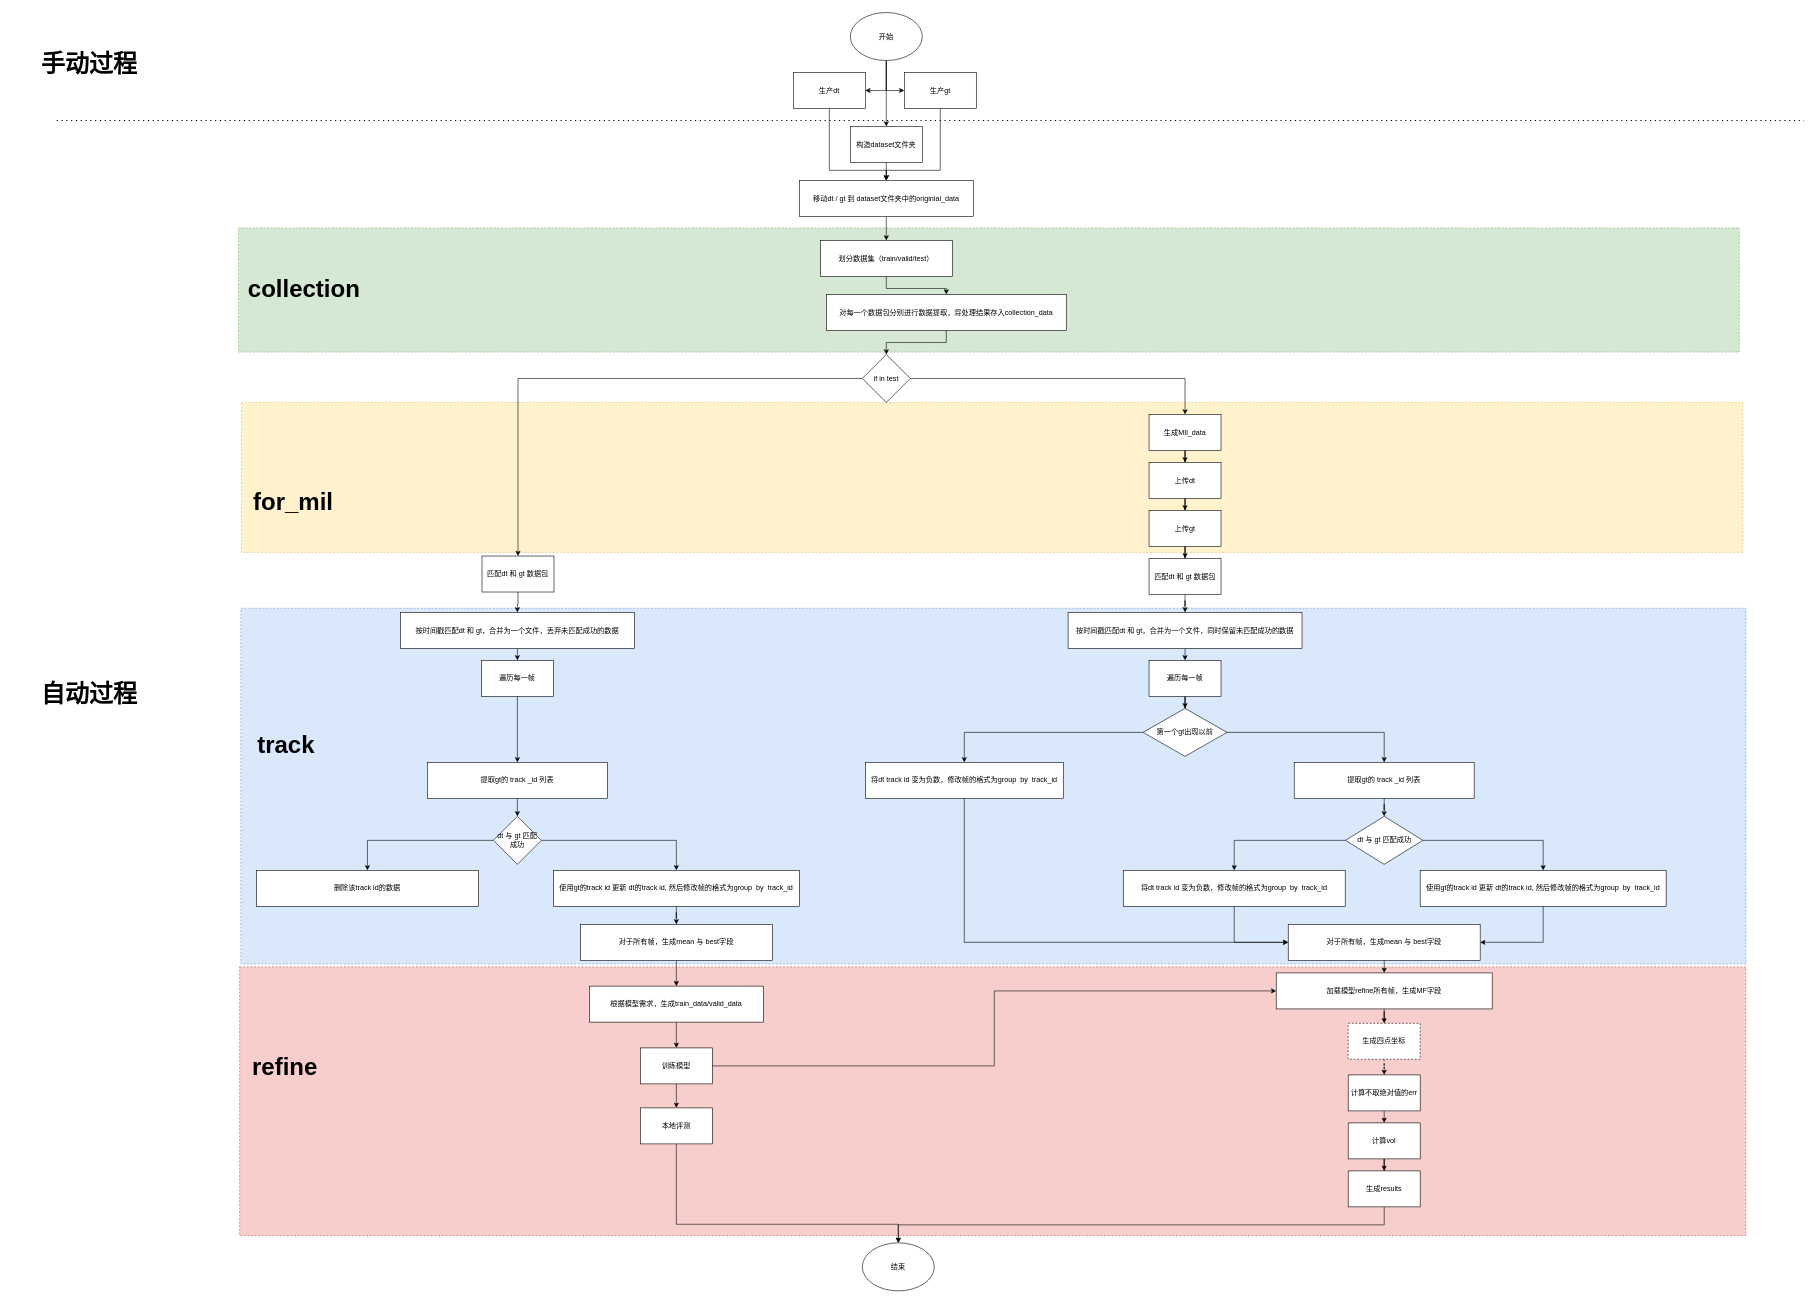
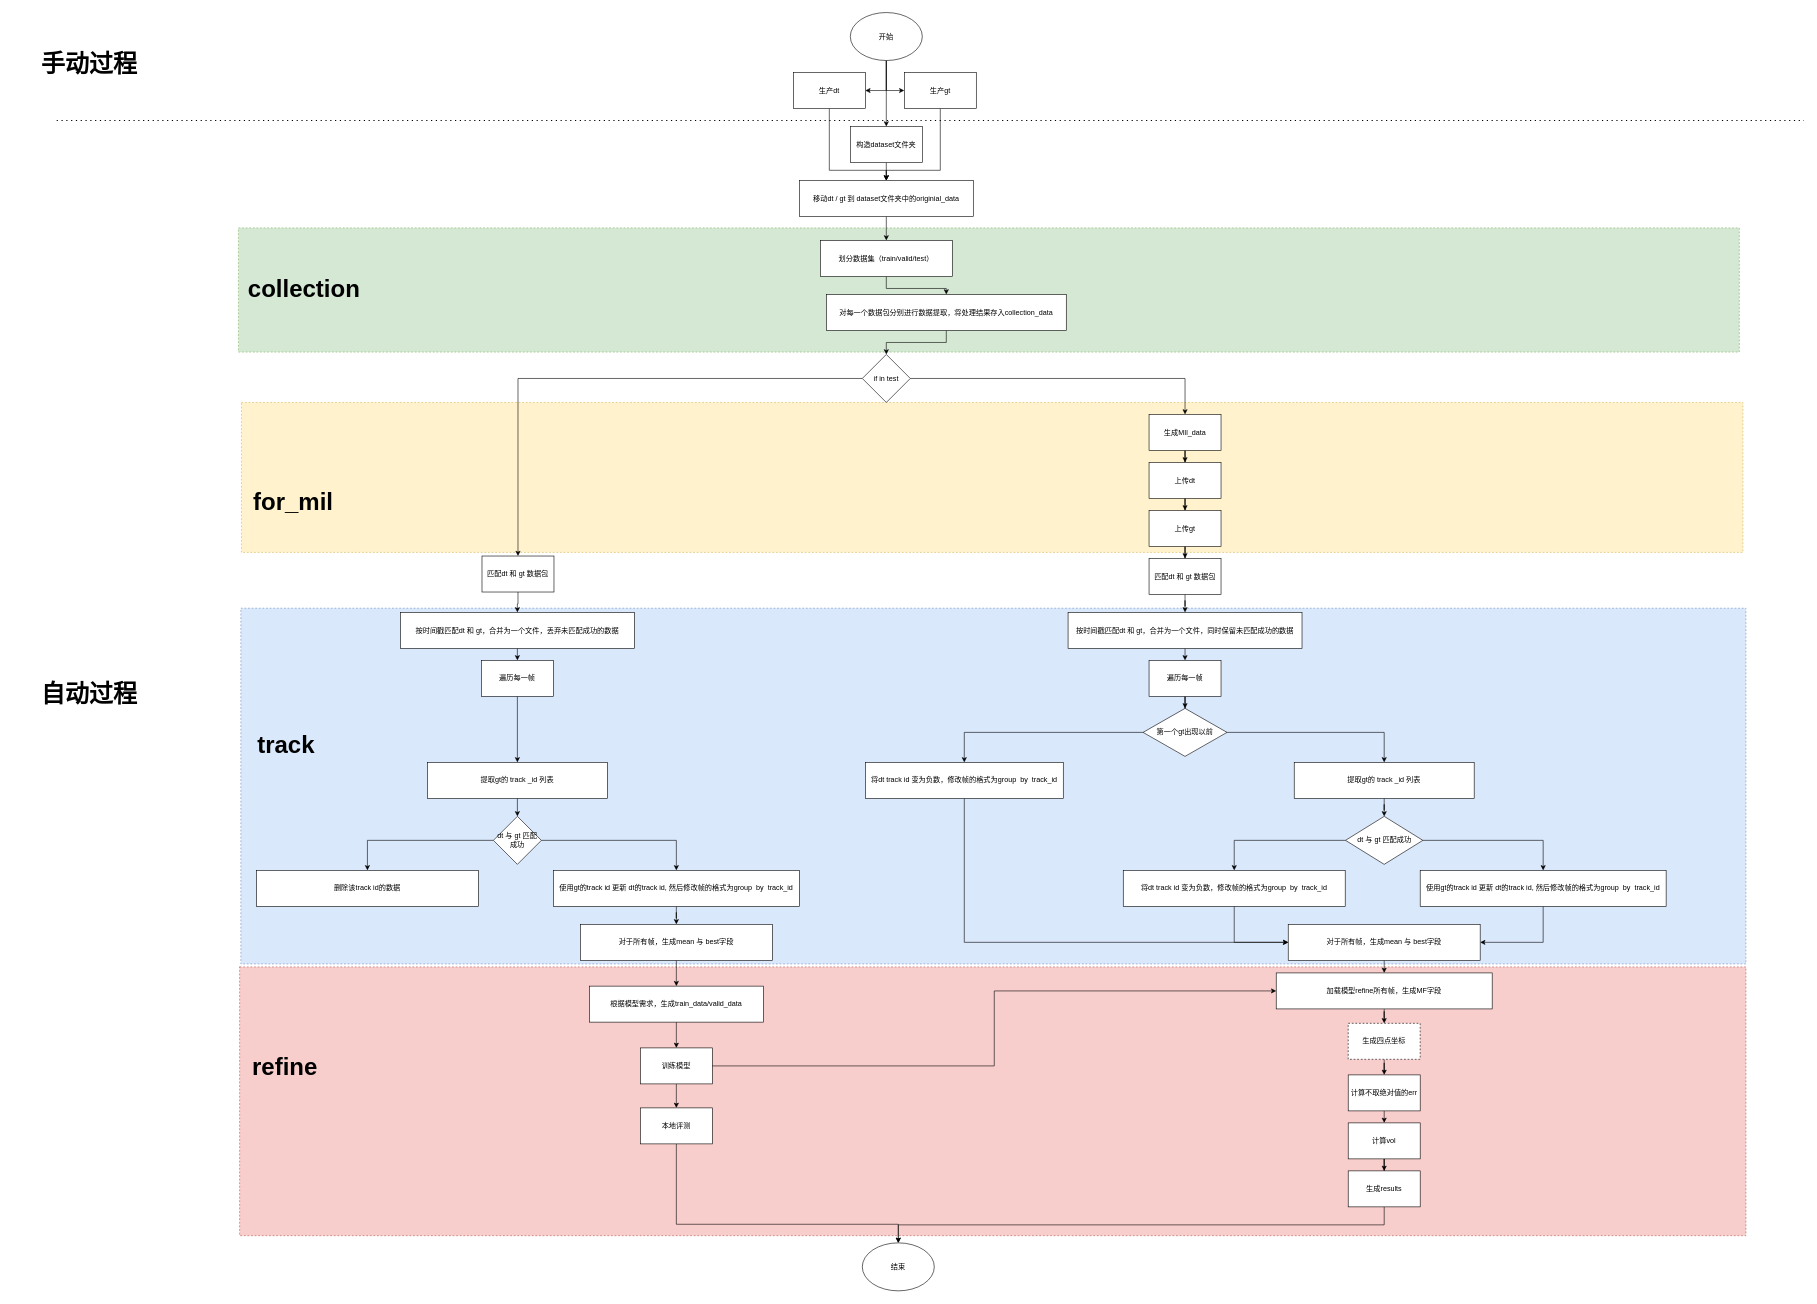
edge "生成四点坐标" -> "计算不取绝对值的err": style dashed -> solid
